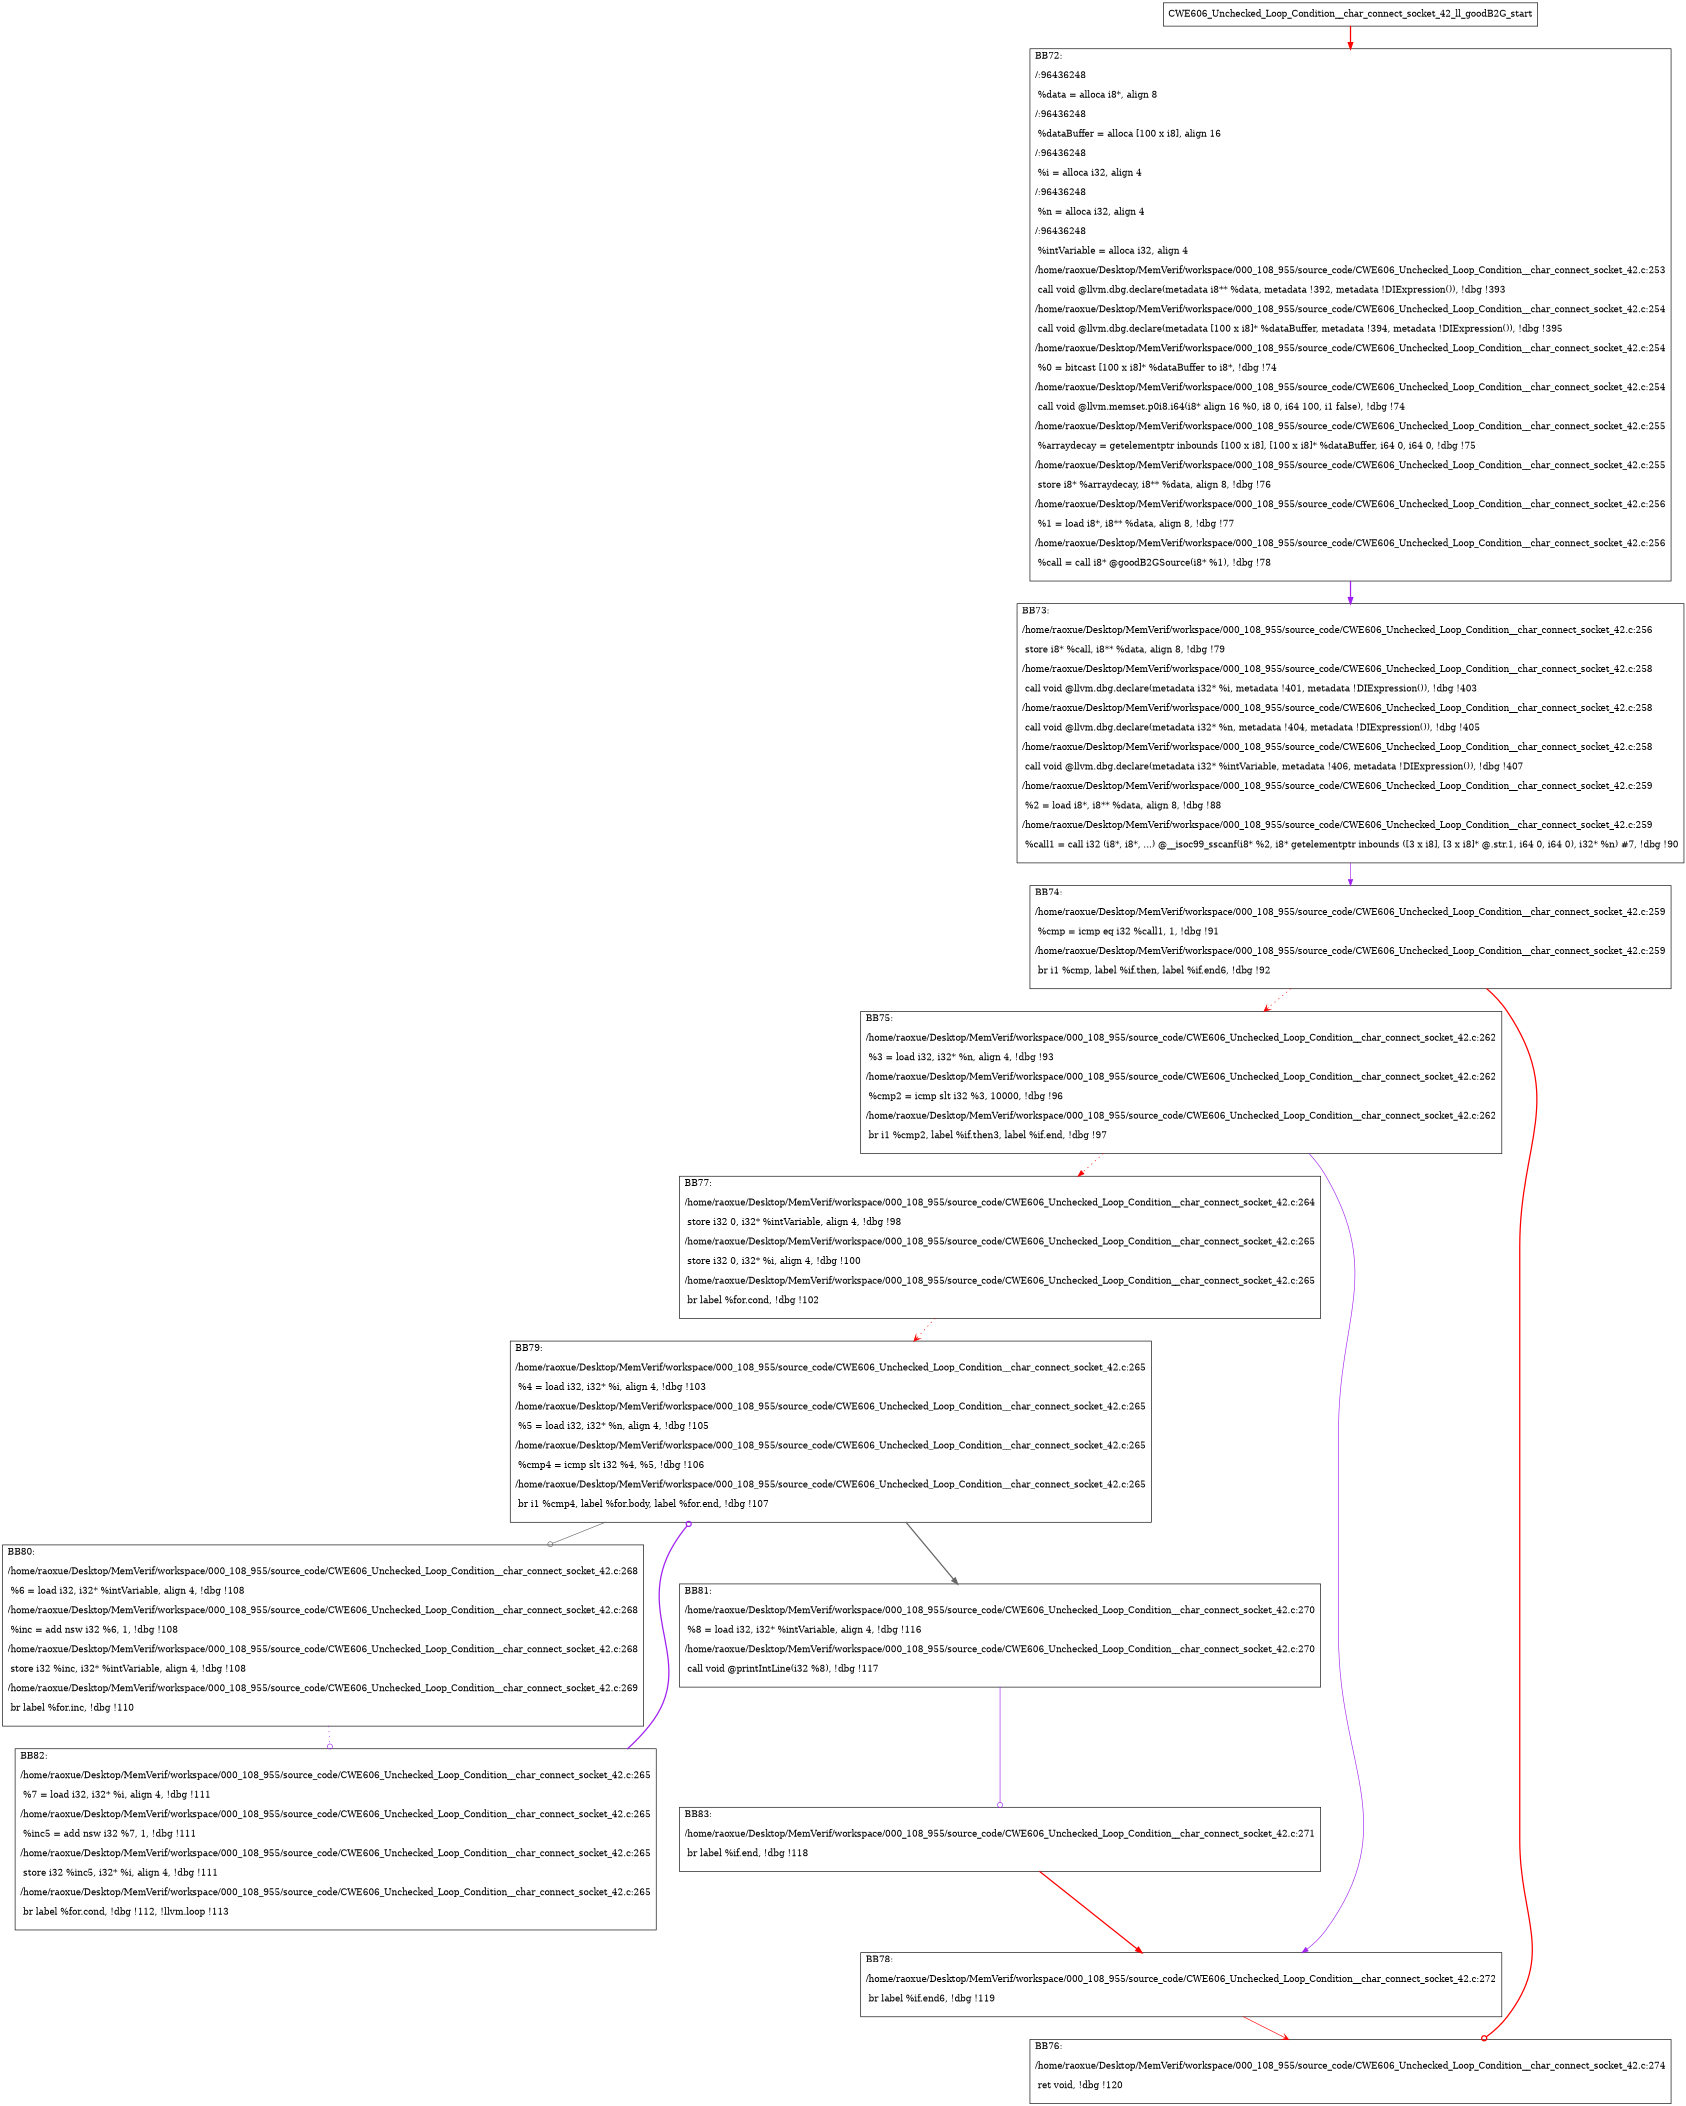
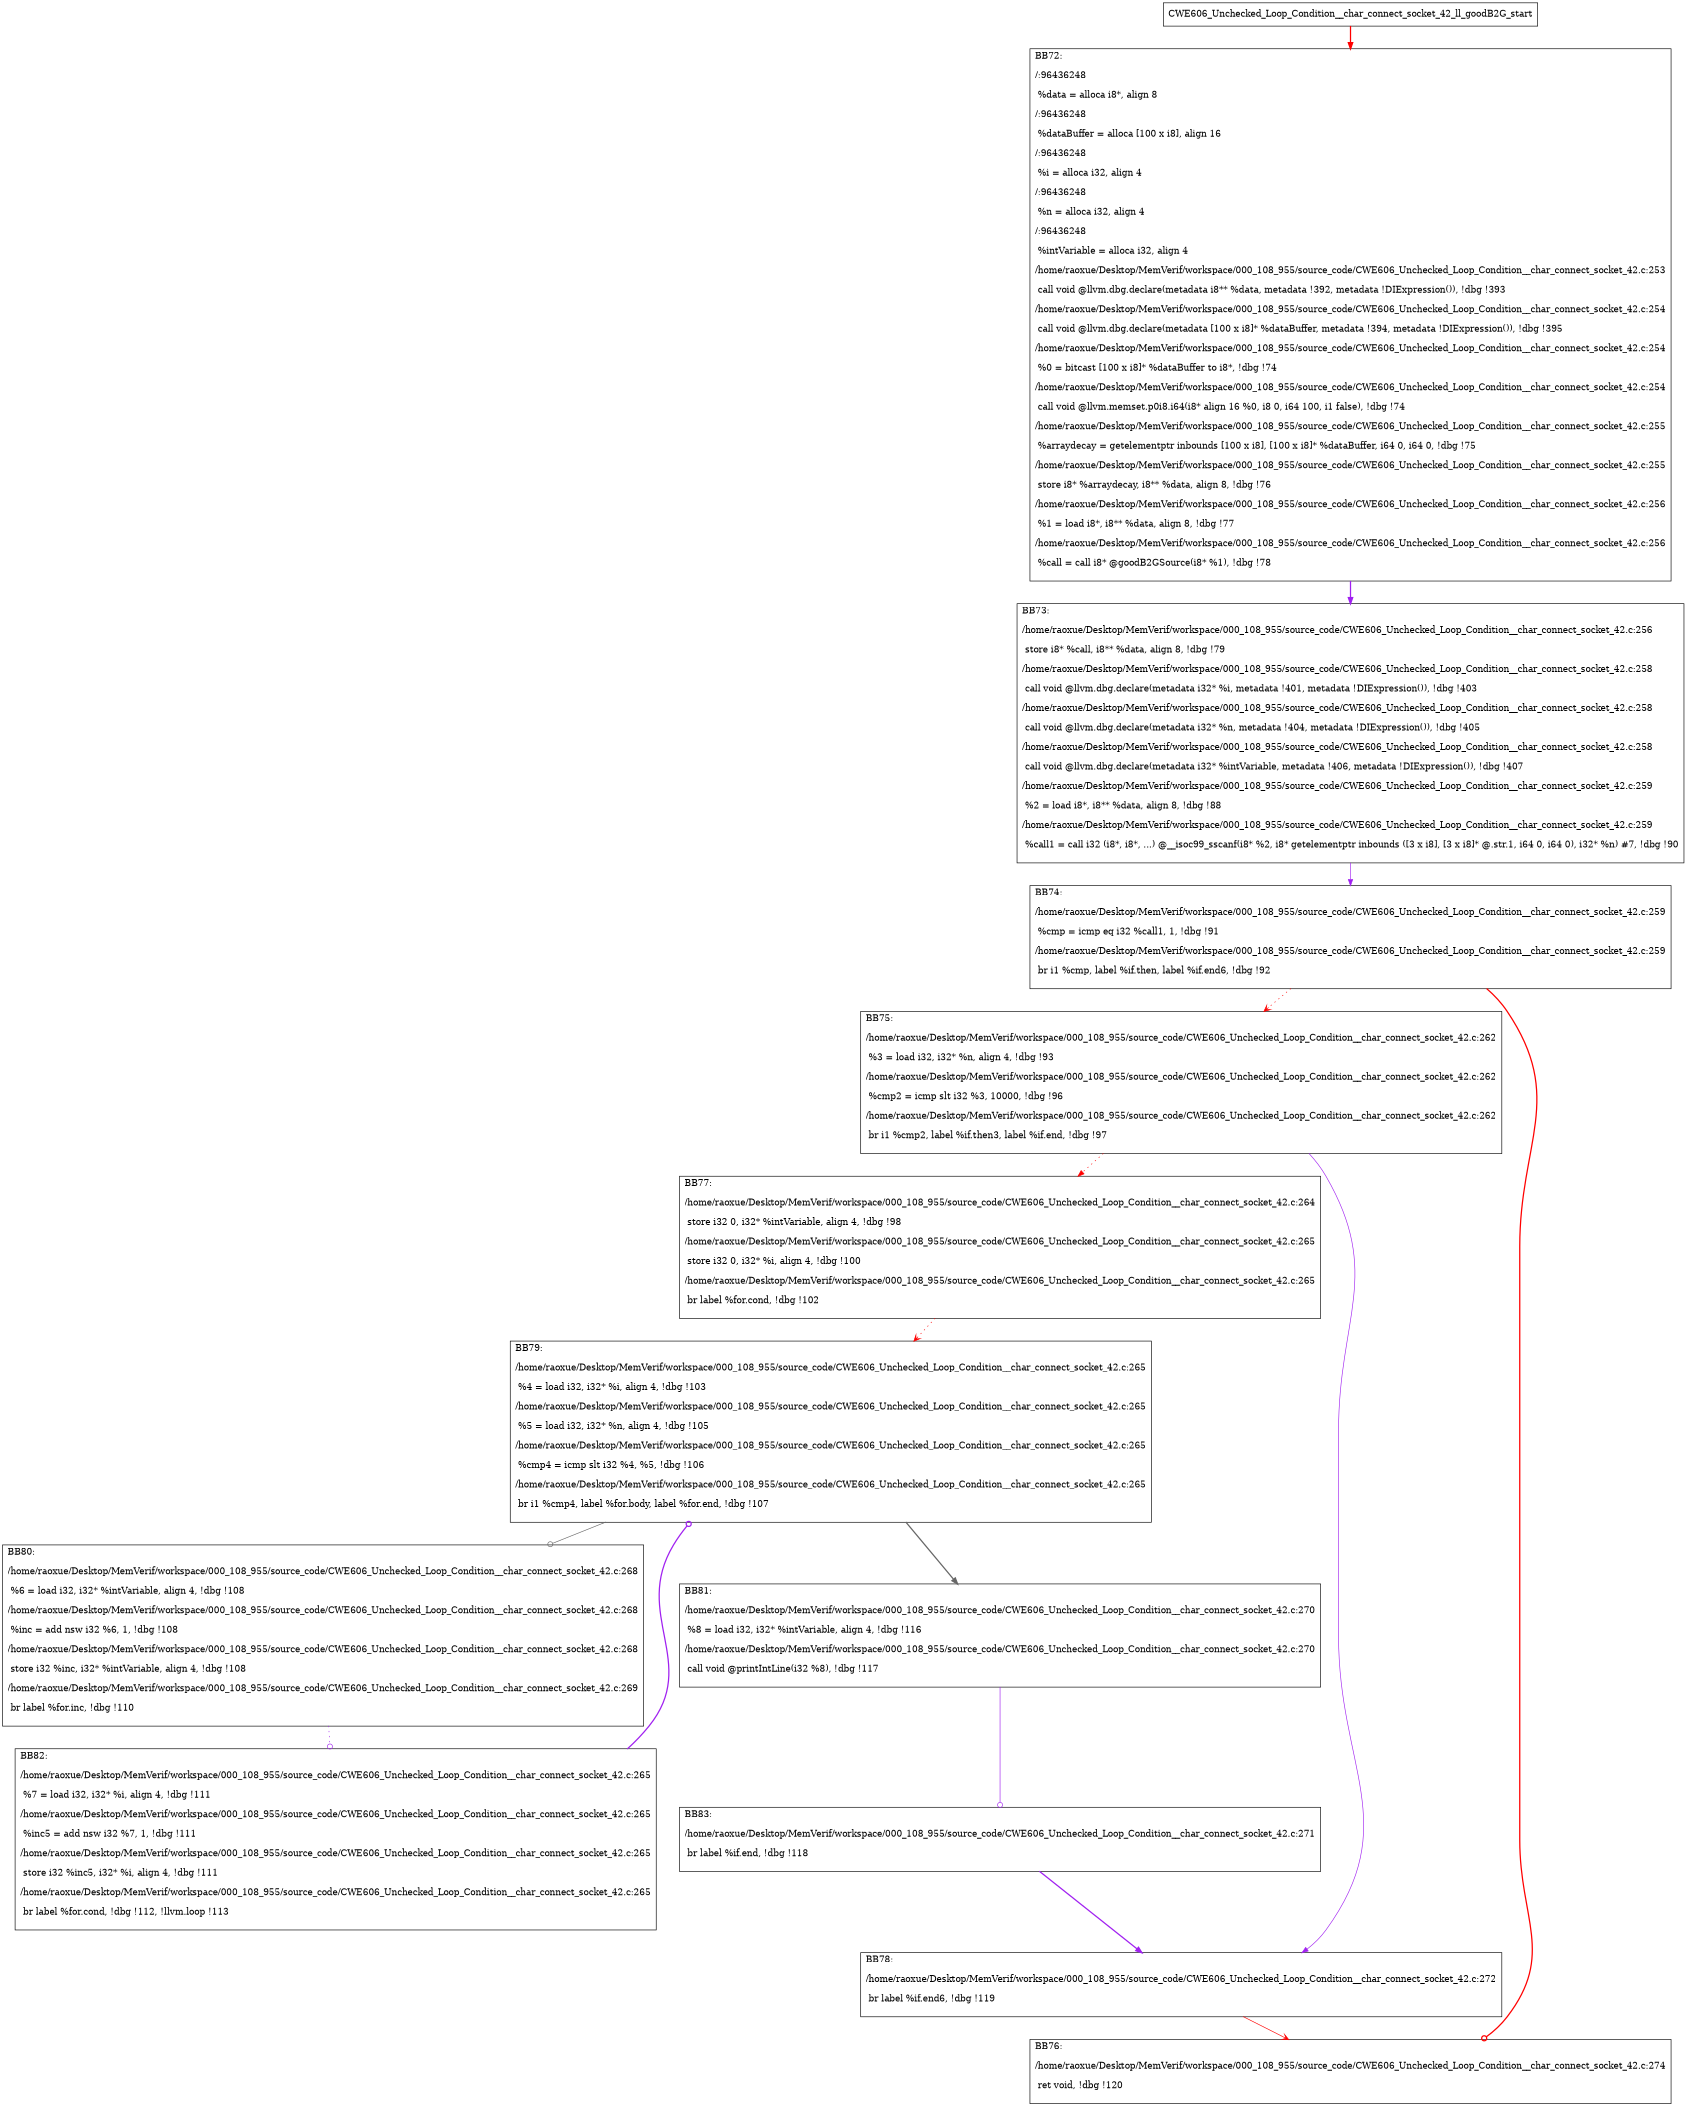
edge "BB83:" -> "BB78:": color red -> purple
